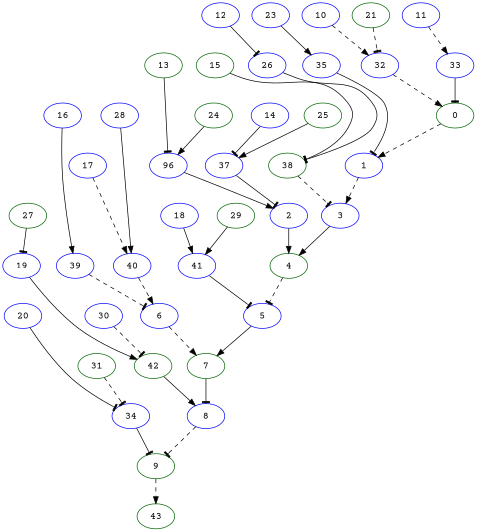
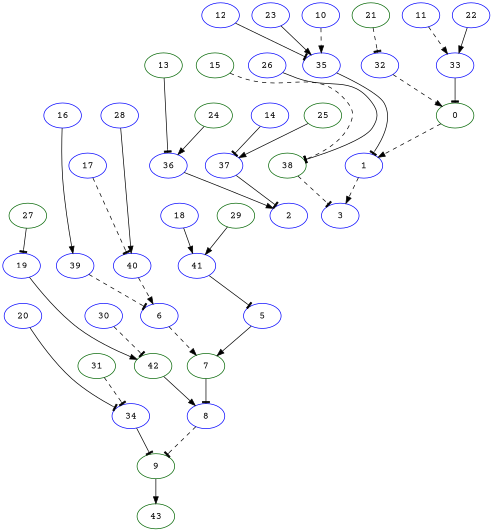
node "22": added
edge "10" -> "32": now "10" -> "35"
edge "12" -> "26": now "12" -> "35"
edge "15" -> "38": style solid -> dashed
node "96": label "96" -> "36"
edge "17" -> "40": arrowhead normal -> tee
node "4": removed
edge "9" -> "43": style dashed -> solid
